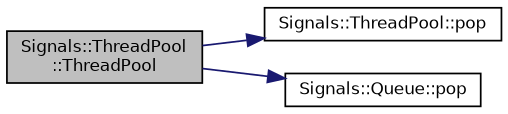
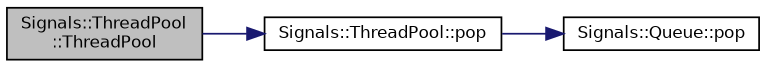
edge "Signals::ThreadPool ::ThreadPool" -> "Signals::Queue::pop": now "Signals::ThreadPool::pop" -> "Signals::Queue::pop"
